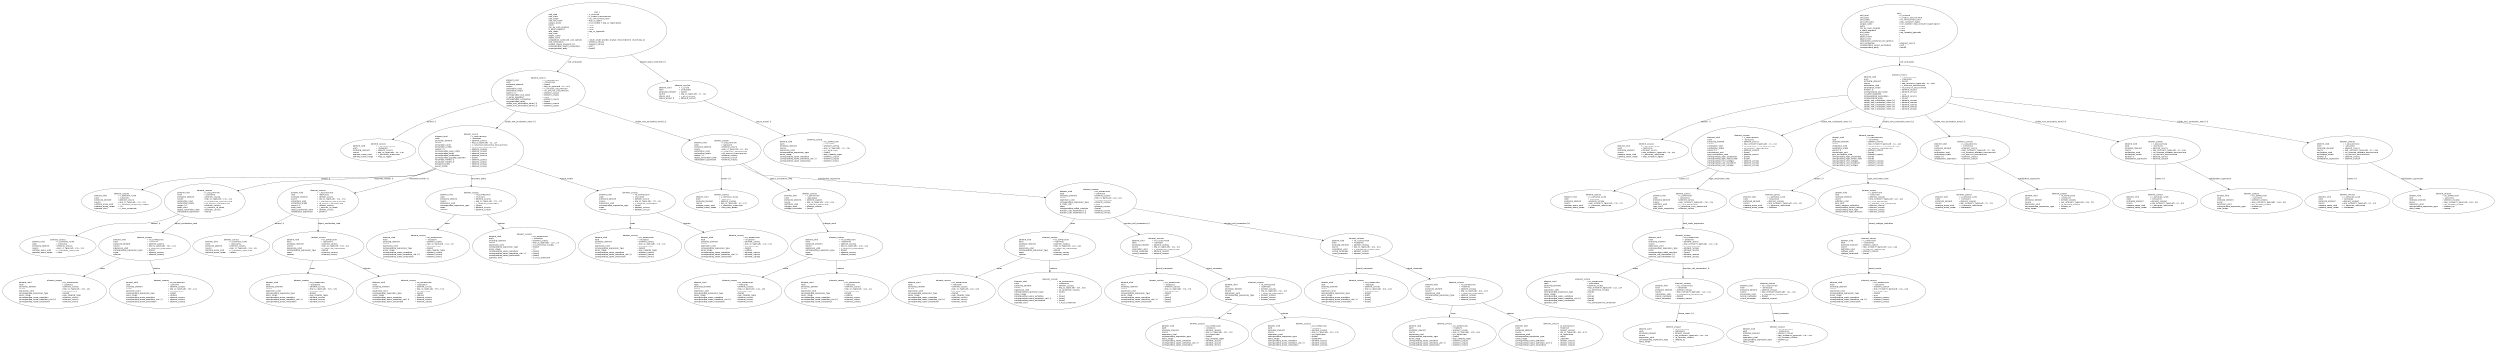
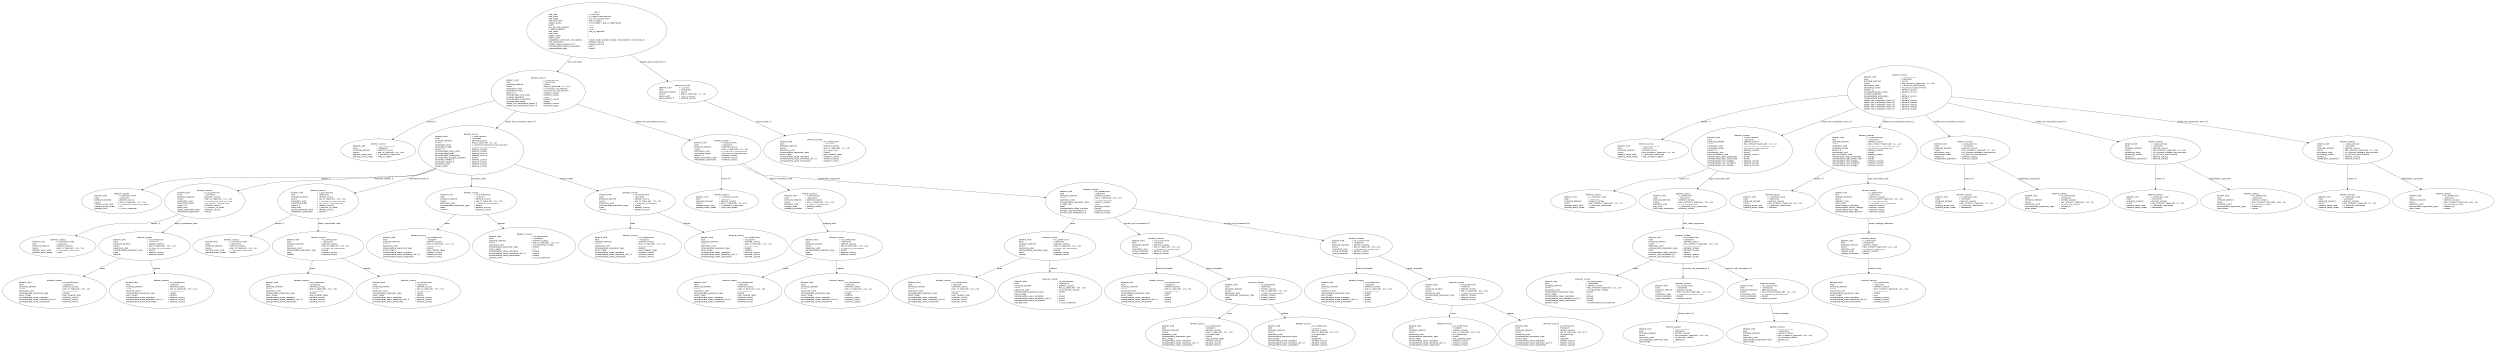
node "Unit_3": removed
node "Element_2379147": text "Type_Kind" -> "Formal_Kind"
edge "Element_2413262" -> "Element_2370385": added, label "Function_Call_Parameters ( 2)"
node "Element_2413256": text "Corresponding_Name_Definition_List ( 1)" -> "Corresponding_Text_Definition_List ( 1)"
